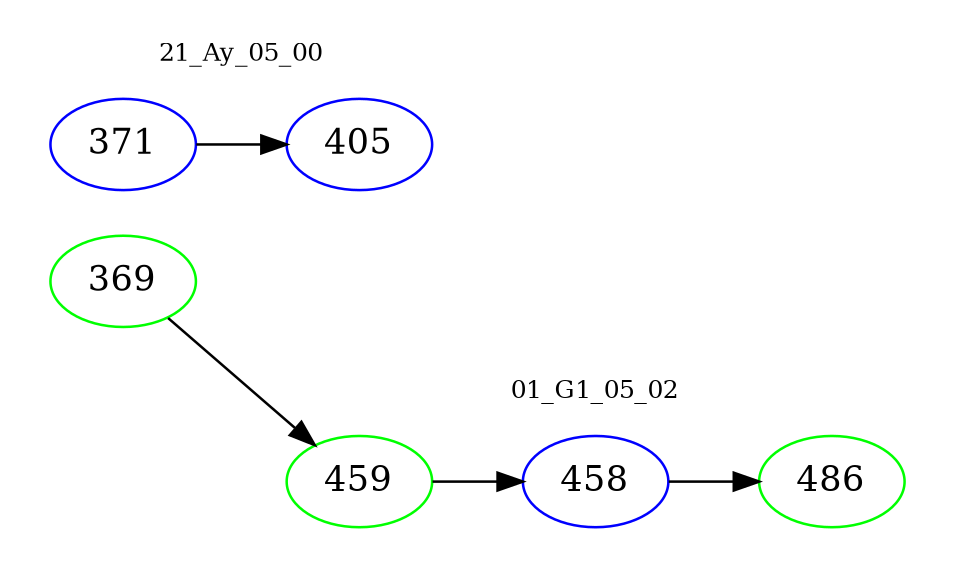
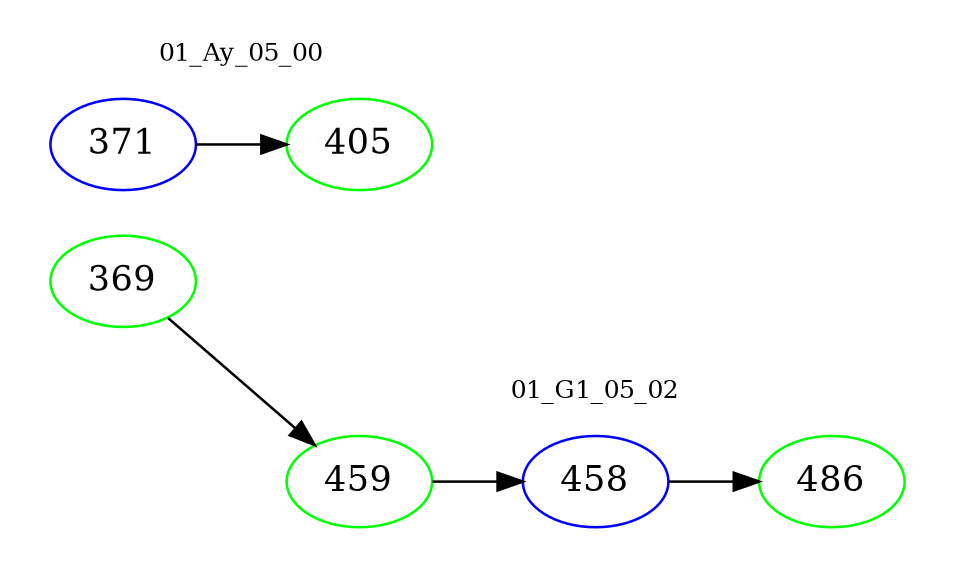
cluster "21_Ay_05_00": label "21_Ay_05_00" -> "01_Ay_05_00"
node "405": color blue -> green
